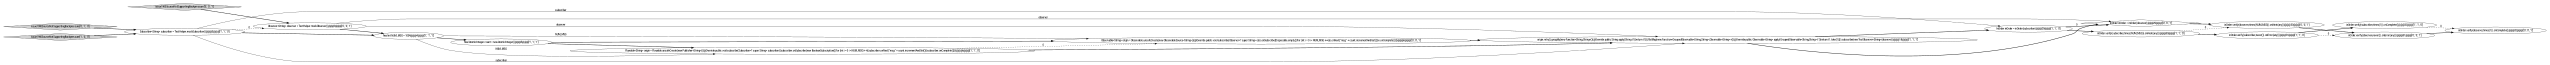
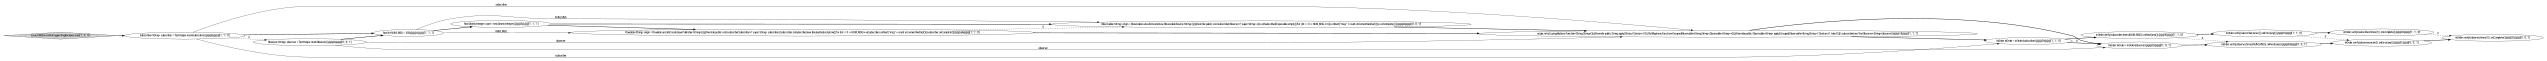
node "issue1900SourceNotSupportingBackpressure['0', '0', '1']": removed
node "InOrder inOrder = inOrder(observer)@@@29@@@['0', '0', '1']": shape diamond -> ellipse
node "issue1900SourceNotSupportingBackpressure['0', '1', '0']": removed
